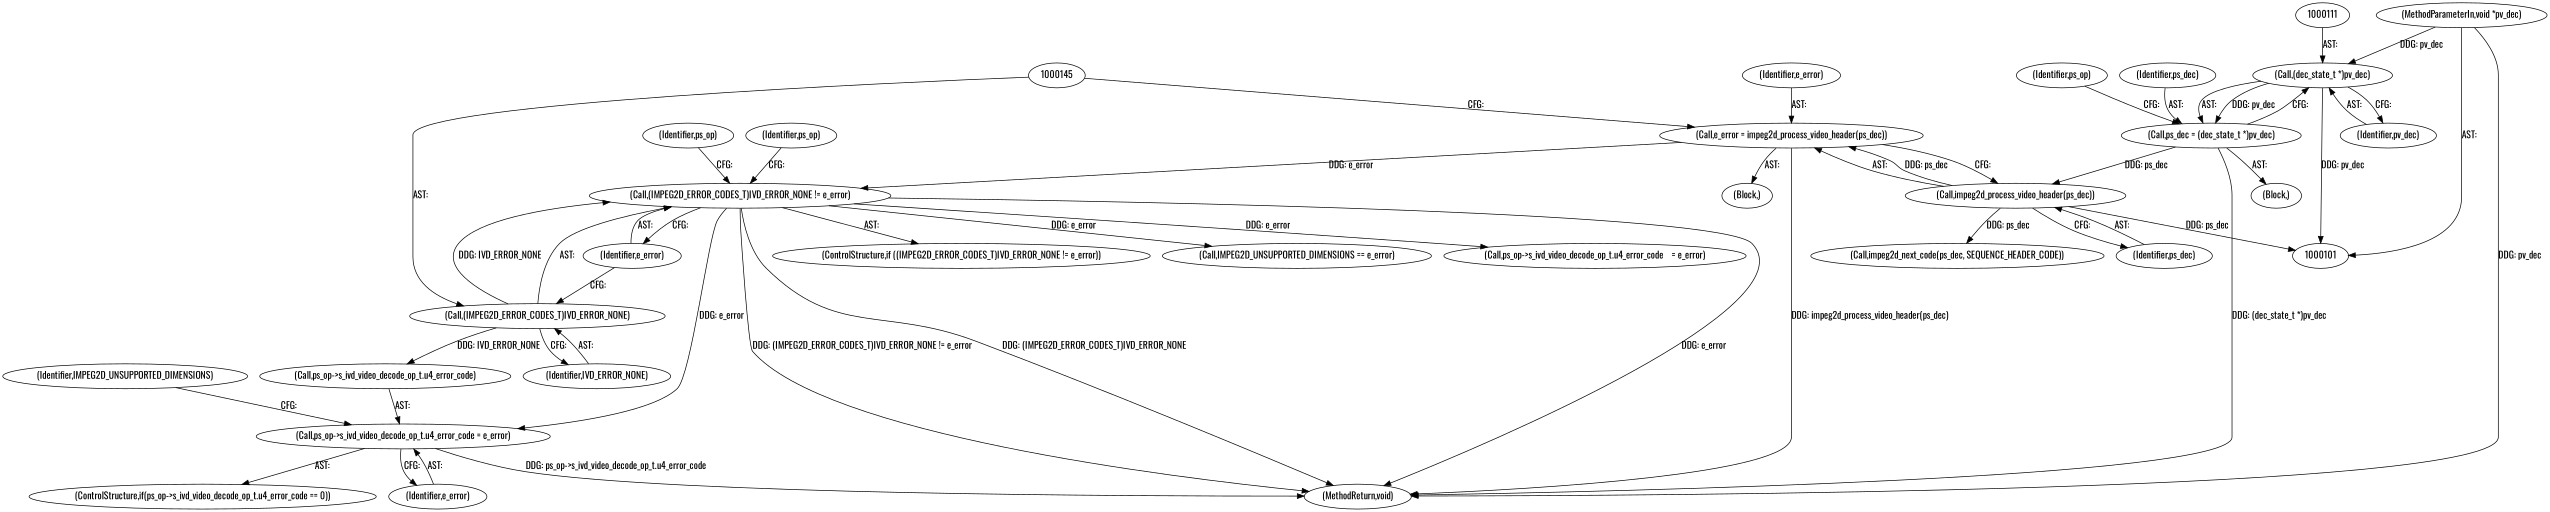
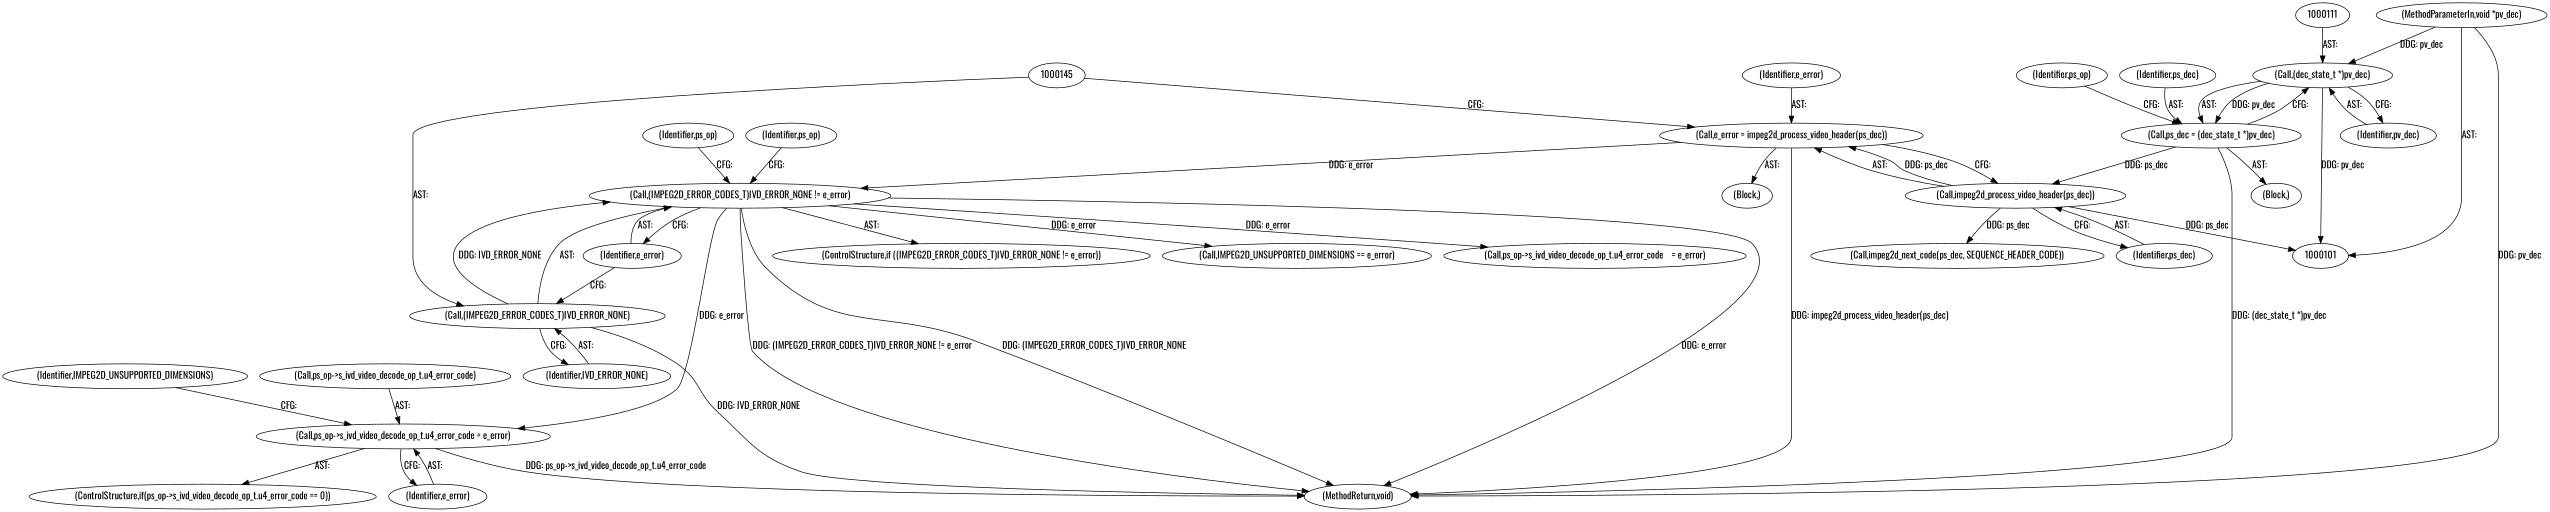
edge "(Call,(IMPEG2D_ERROR_CODES_T)IVD_ERROR_NONE)" -> "(Call,ps_op->s_ivd_video_decode_op_t.u4_error_code)": now "(Call,(IMPEG2D_ERROR_CODES_T)IVD_ERROR_NONE)" -> "(MethodReturn,void)"
